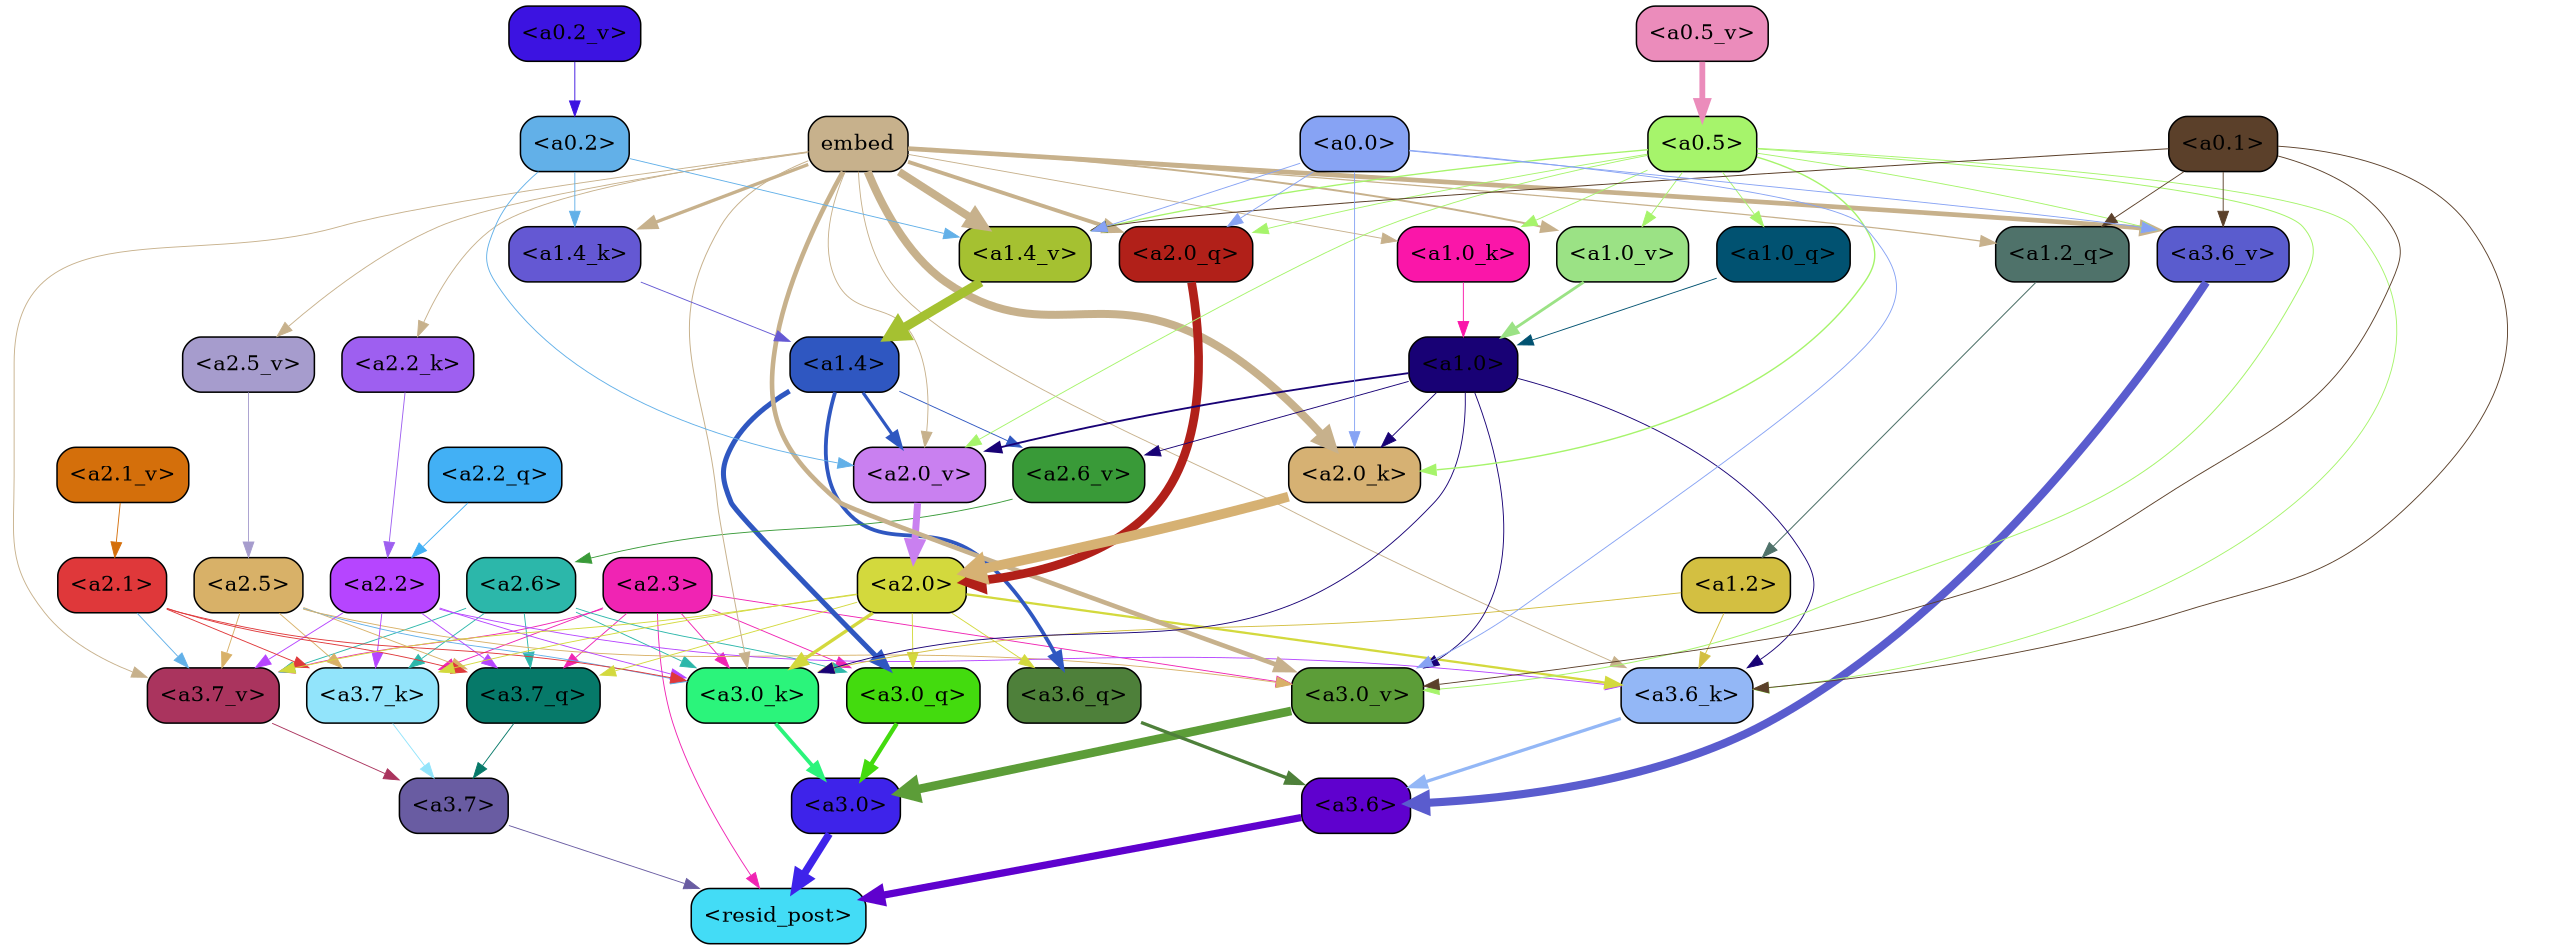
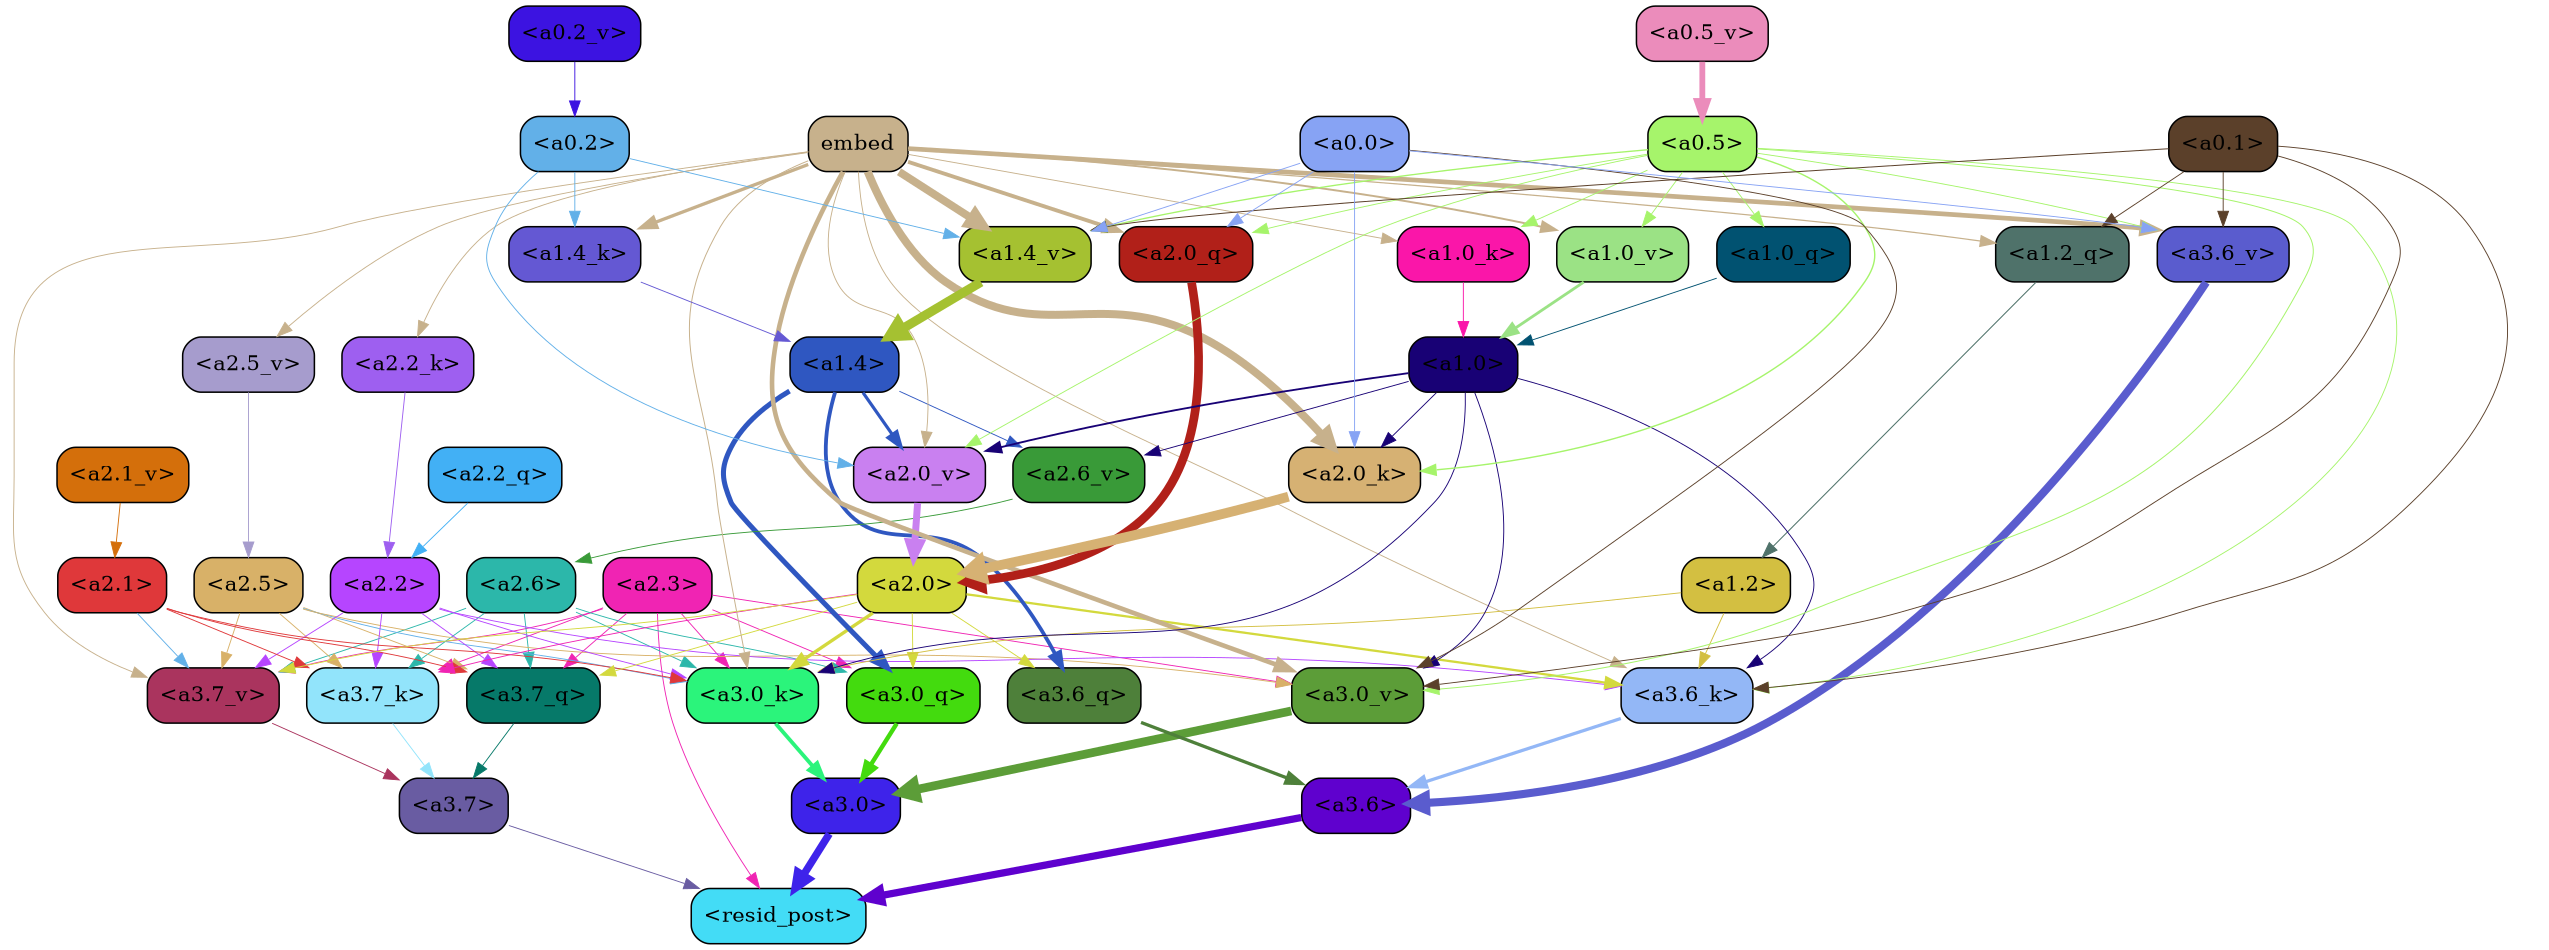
edge "<a0.0>" -> "<a3.0_v>": color #87a3f4 -> #5b402a
edge "<a2.0>" -> "<a3.7_k>": color #d3d93d -> #f024b3
